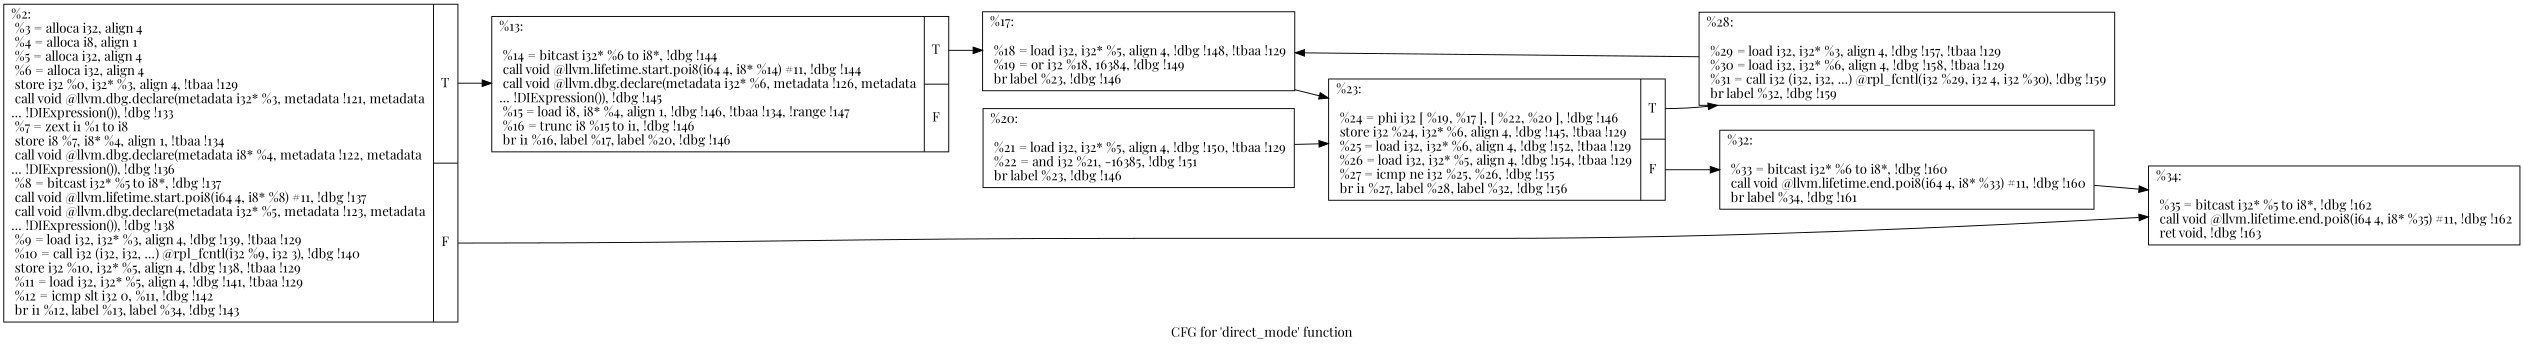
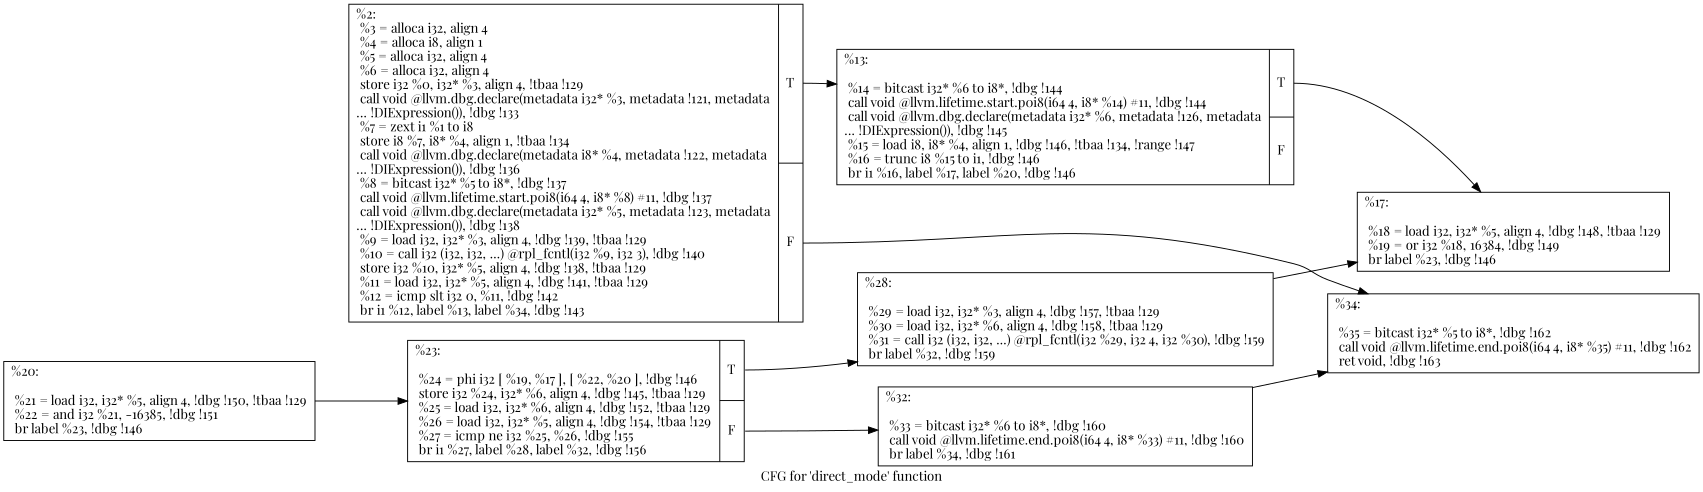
edge "%17:" -> "%23:": removed
